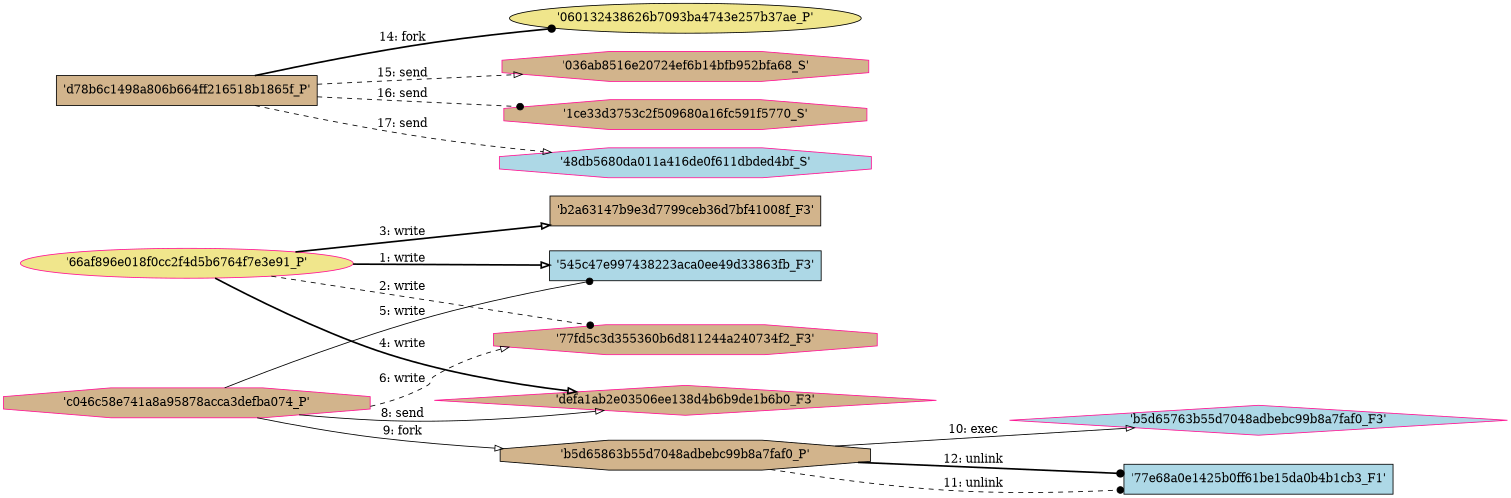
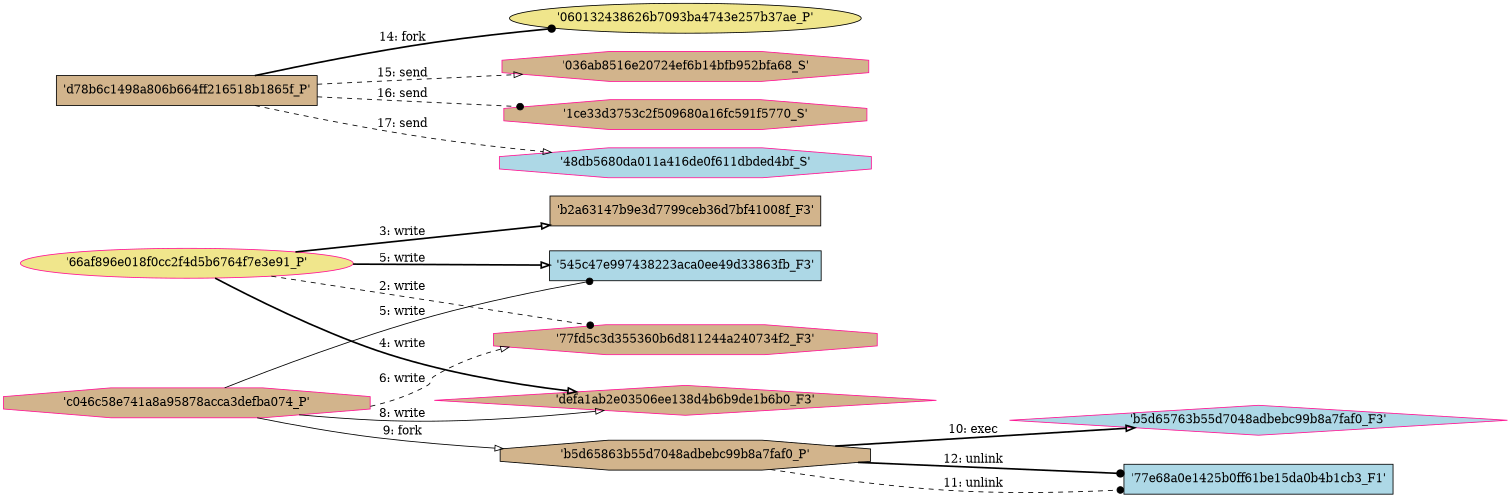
edge "'66af896e018f0cc2f4d5b6764f7e3e91_P'" -> "'545c47e997438223aca0ee49d33863fb_F3'": label "1: write" -> "5: write"
edge "'c046c58e741a8a95878acca3defba074_P'" -> "'defa1ab2e03506ee138d4b6b9de1b6b0_F3'": label "8: send" -> "8: write"
edge "'b5d65863b55d7048adbebc99b8a7faf0_P'" -> "'b5d65763b55d7048adbebc99b8a7faf0_F3'": style solid -> bold
